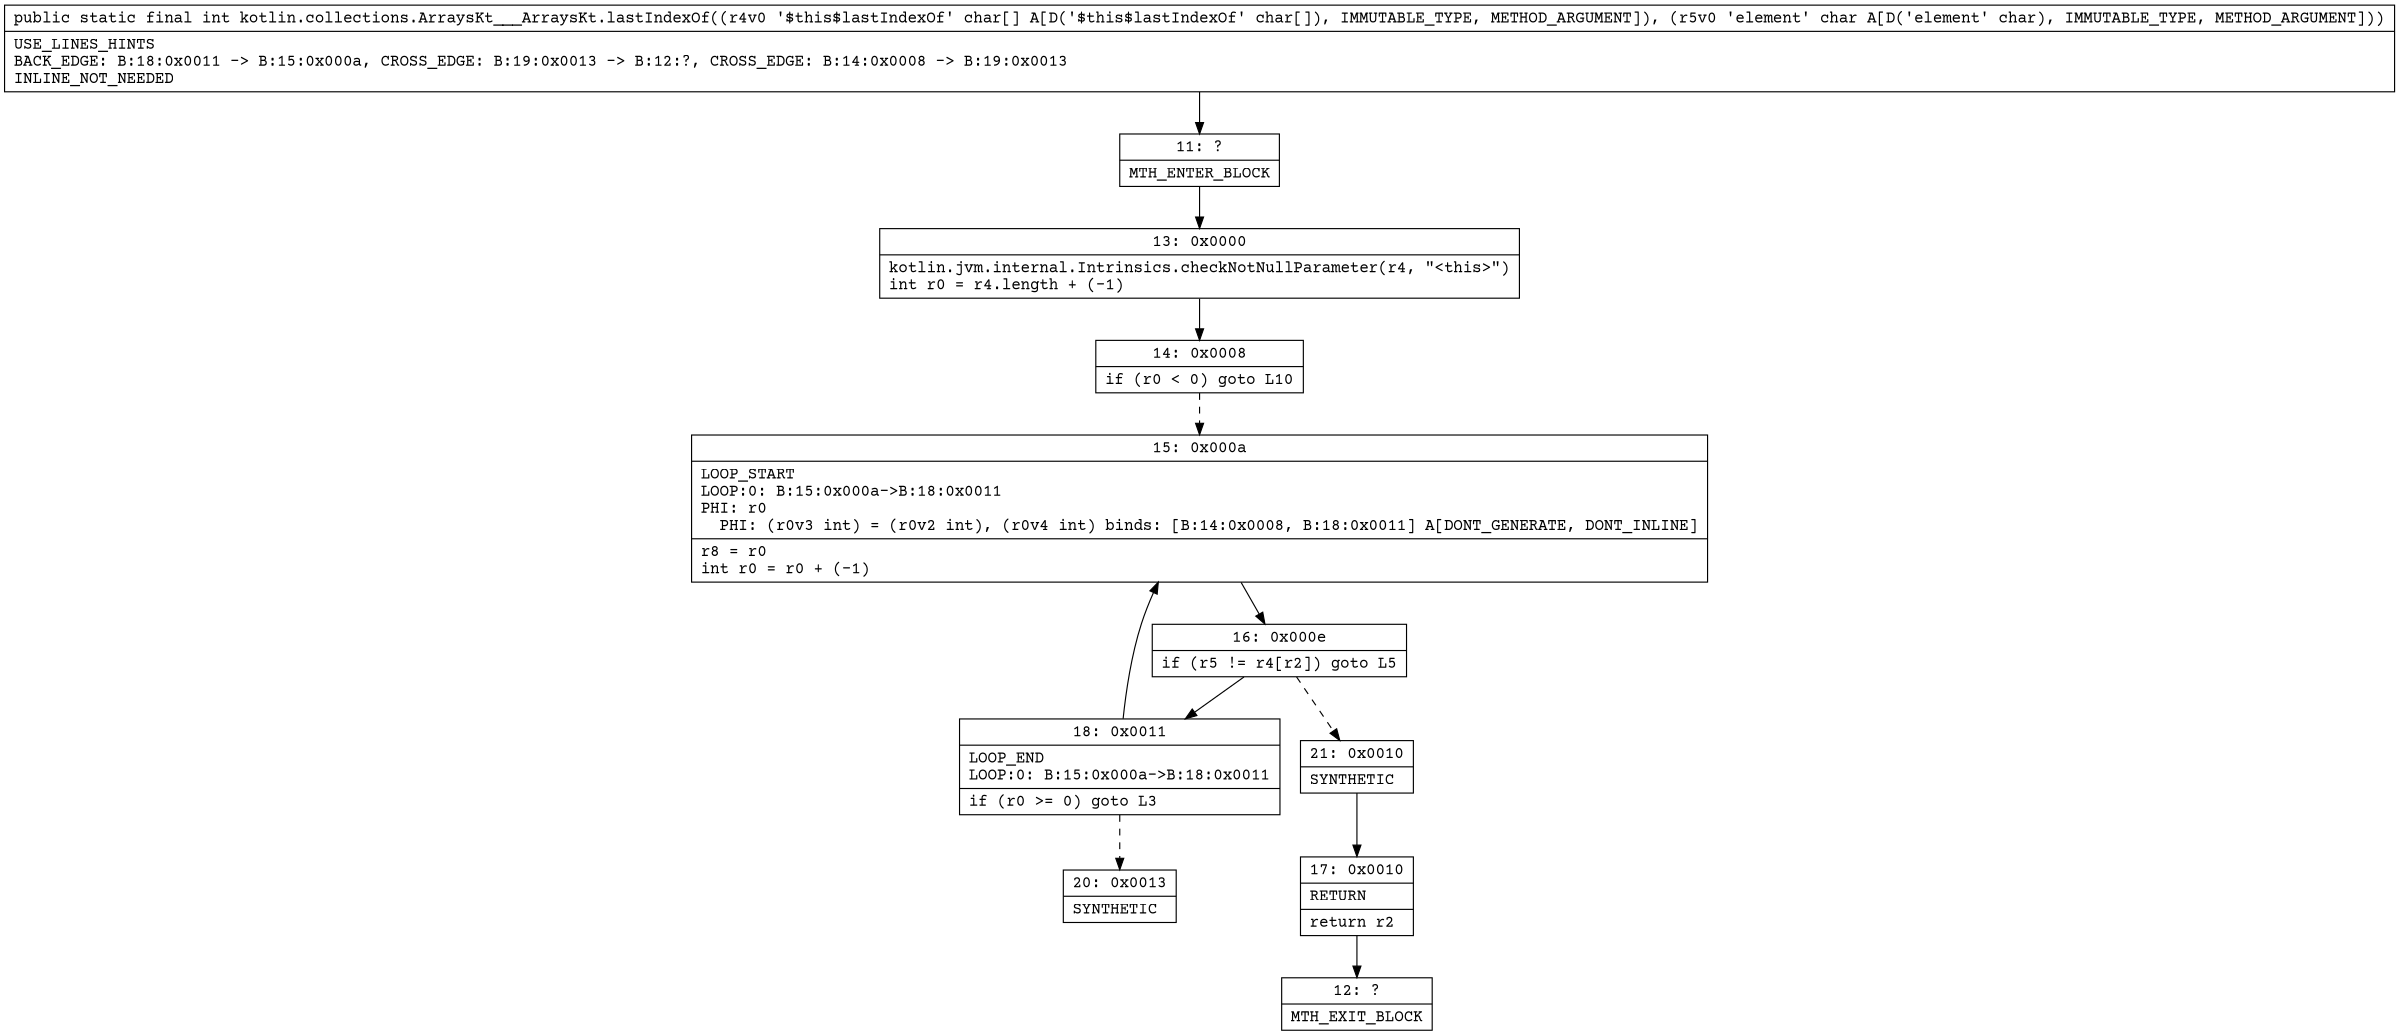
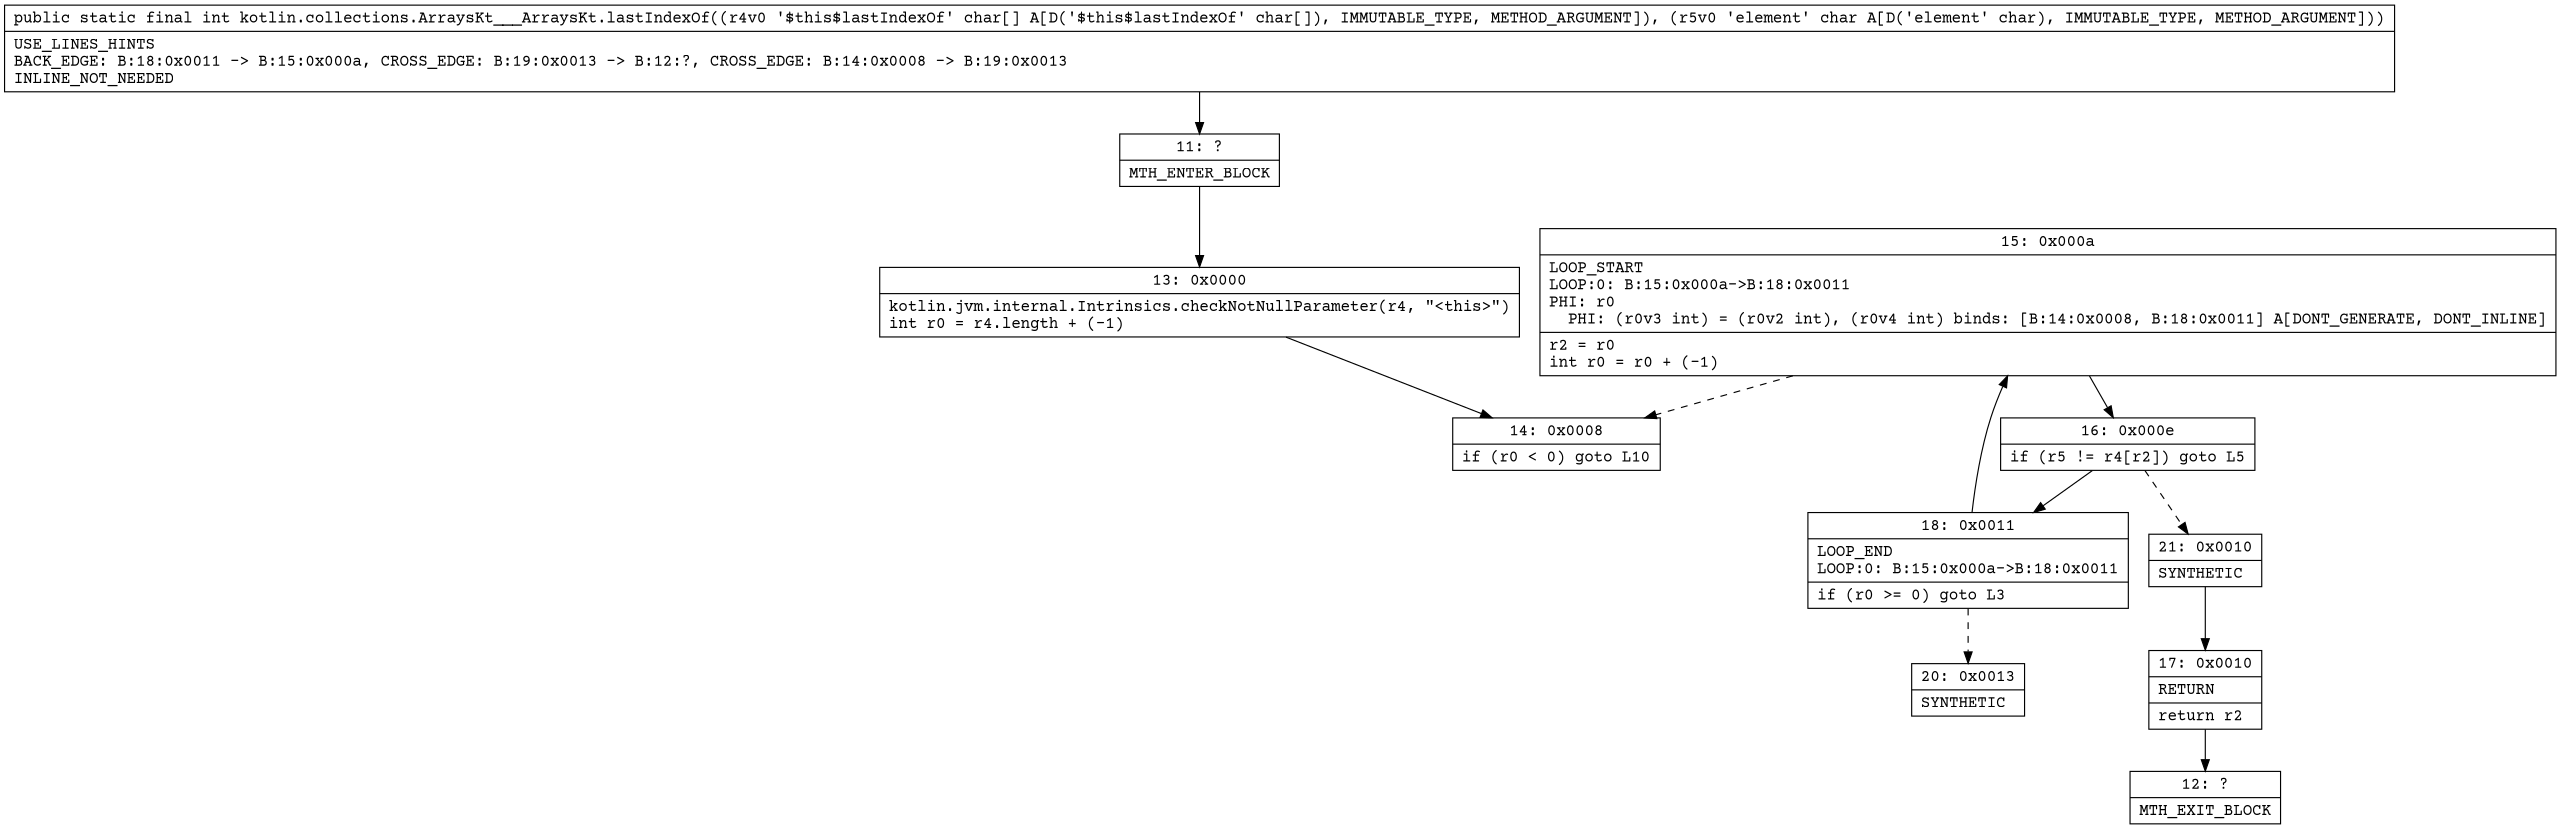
edge "14: 0x0008" -> "15: 0x000a": reversed
node "15: 0x000a": text "r8 = r0" -> "r2 = r0"
